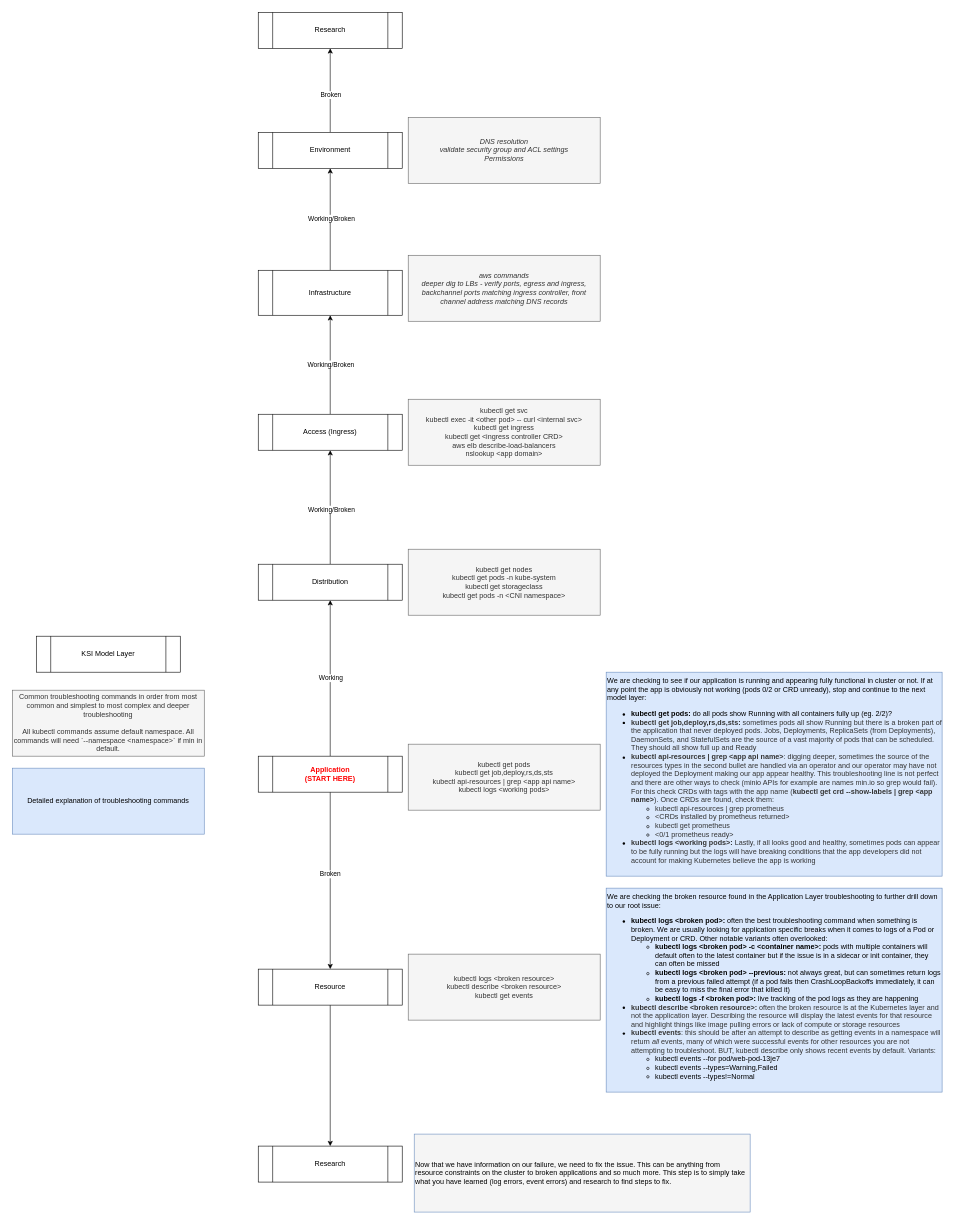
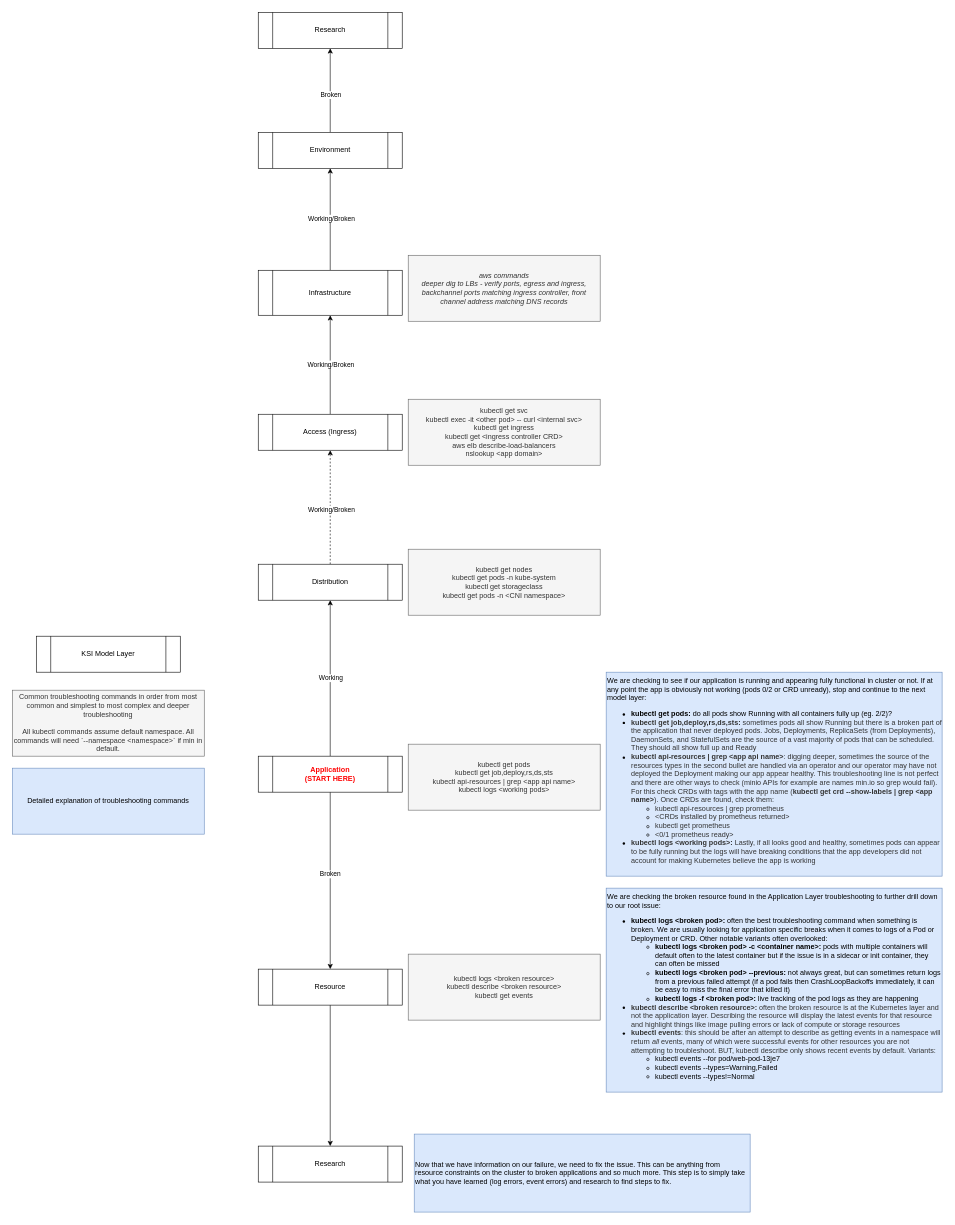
node "DNS resolution validate security group and ACL settings Permissions": removed
edge "Distribution" -> "Access (Ingress)": style solid -> dashed
node "Now that we have information on our failure, we need to fix the issue. This can be anything from resource constraints on the cluster to broken applications and so much more. This step is to simply take what you have learned (log errors, event errors) and research to find steps to fix.": fillcolor #f5f5f5 -> #dae8fc
